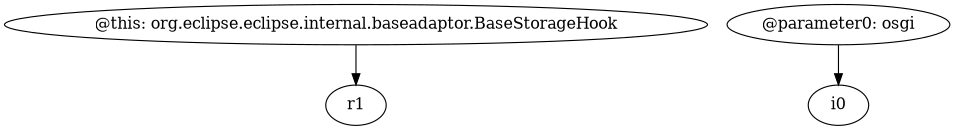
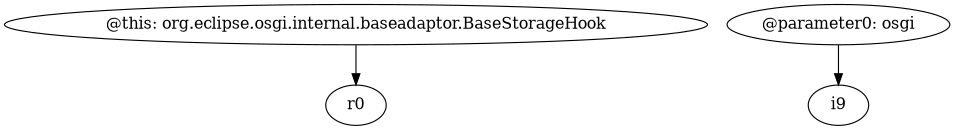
node "@this: org.eclipse.eclipse.internal.baseadaptor.BaseStorageHook": label "@this: org.eclipse.eclipse.internal.baseadaptor.BaseStorageHook" -> "@this: org.eclipse.osgi.internal.baseadaptor.BaseStorageHook"
node "r1": label "r1" -> "r0"
node "i0": label "i0" -> "i9"
